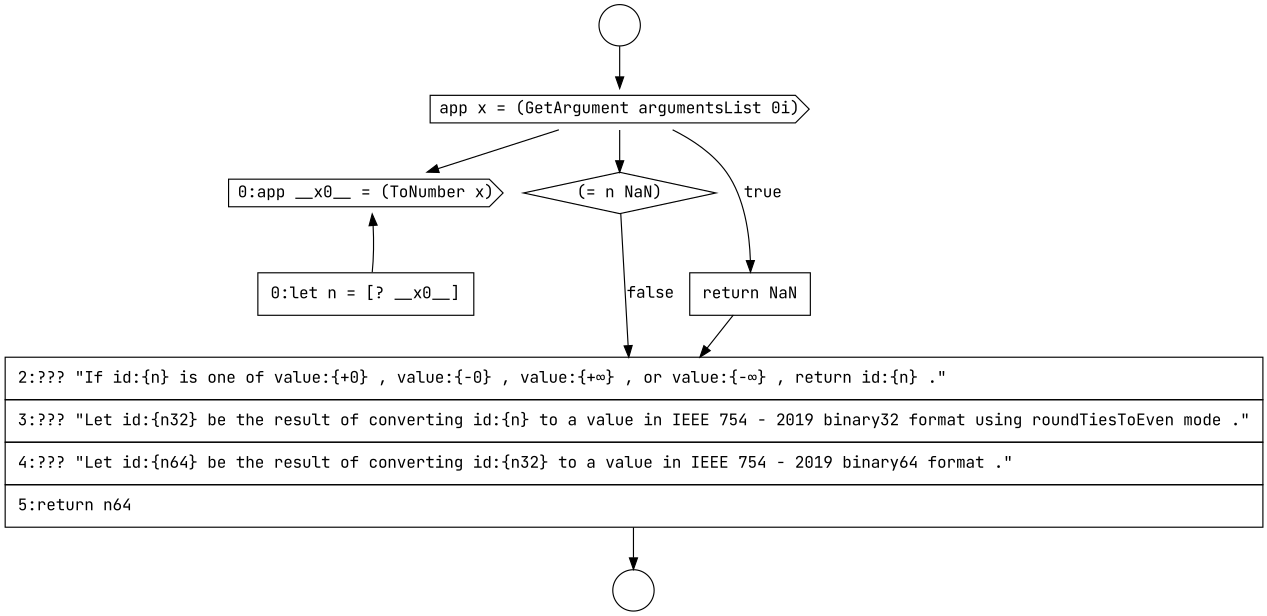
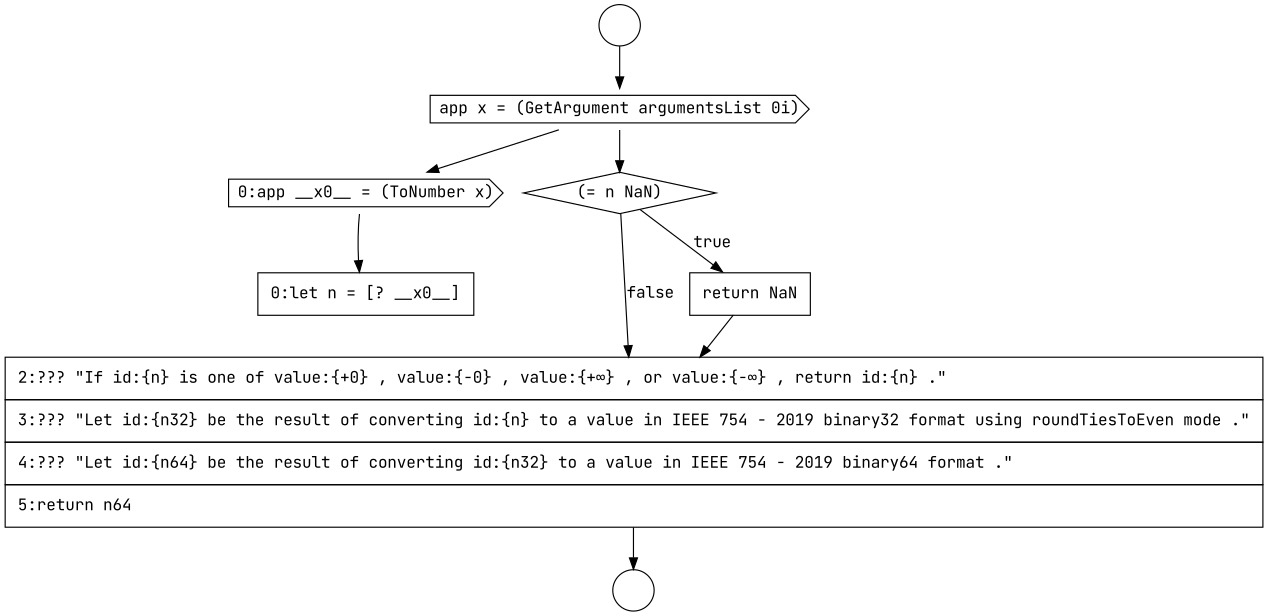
edge "app x = (GetArgument argumentsList 0i)" -> "return NaN": now "(= n NaN)" -> "return NaN"
edge "0:let n = [? __x0__]" -> "0:app __x0__ = (ToNumber x)": reversed
